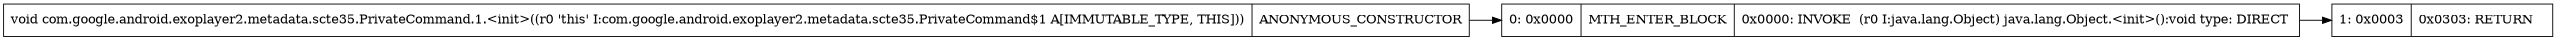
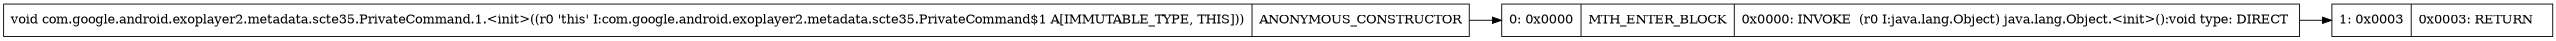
node "1: 0x0003": text "0x0303: RETURN" -> "0x0003: RETURN"
